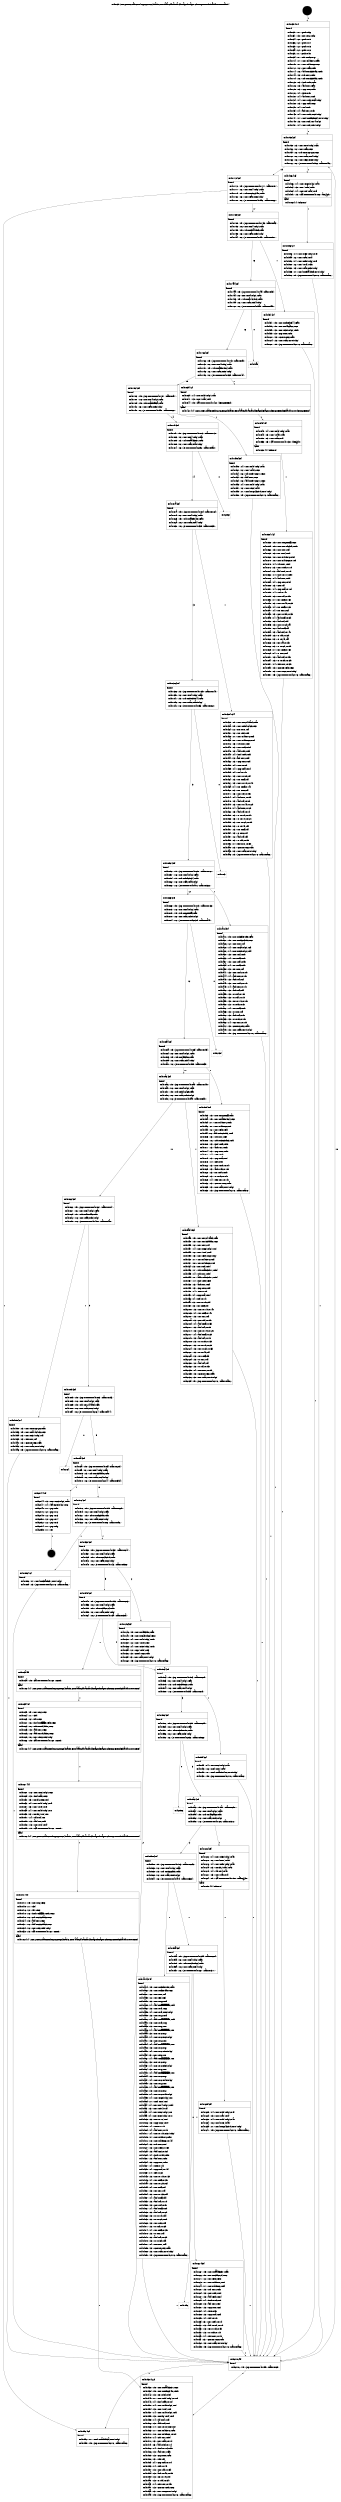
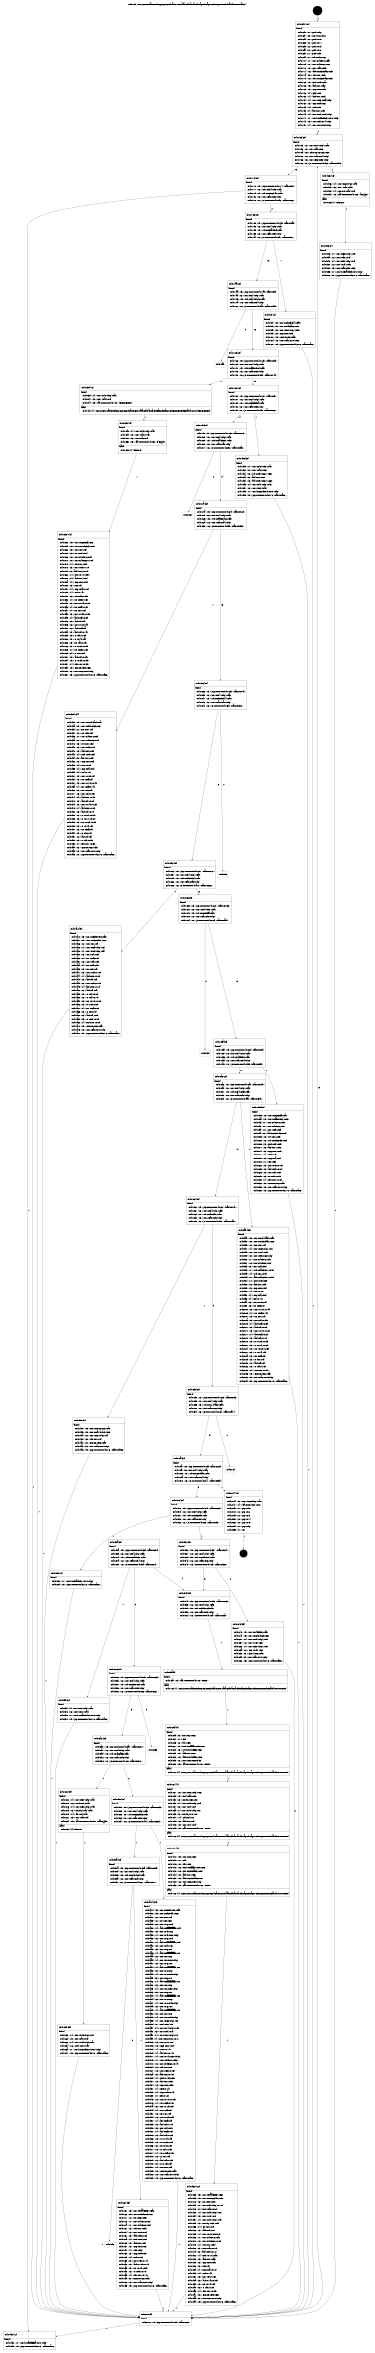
edge "0x40194e [28]" -> "0x40196a [28]": reversed
edge "0x402176 [5]" -> "0x401d38 [122]": reversed
